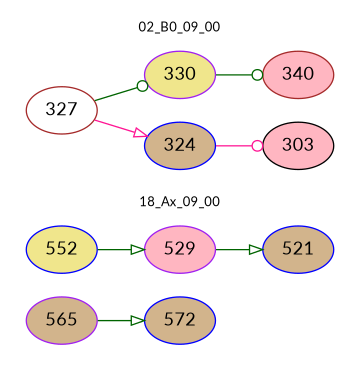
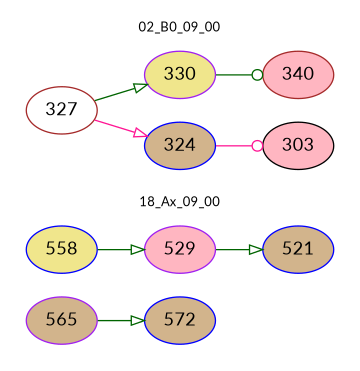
edge "327" -> "330": arrowhead odot -> onormal
node "552": label "552" -> "558"
